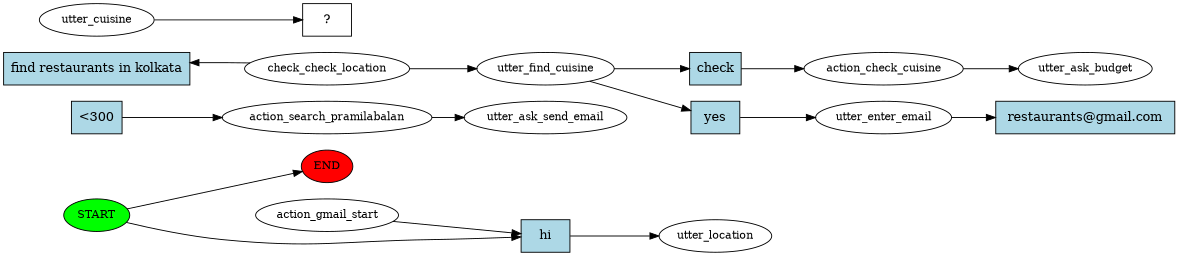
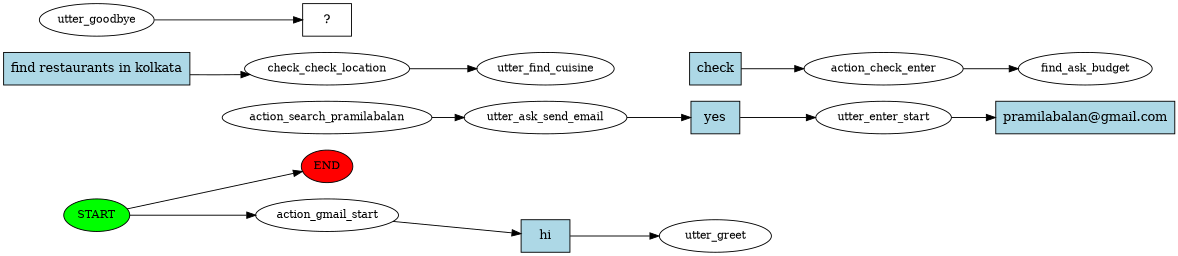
node "utter_cuisine": label "utter_cuisine" -> "utter_goodbye"
edge "check_check_location" -> "find restaurants in kolkata": reversed
edge "utter_find_cuisine" -> "check": removed
node "action_check_cuisine": label "action_check_cuisine" -> "action_check_enter"
node "utter_ask_budget": label "utter_ask_budget" -> "find_ask_budget"
edge "utter_find_cuisine" -> "yes": now "utter_ask_send_email" -> "yes"
node "<300": removed
node "utter_enter_email": label "utter_enter_email" -> "utter_enter_start"
node "restaurants@gmail.com": label "restaurants@gmail.com" -> "pramilabalan@gmail.com"
node "utter_location": label "utter_location" -> "utter_greet"
edge "START" -> "hi": now "START" -> "action_gmail_start"
